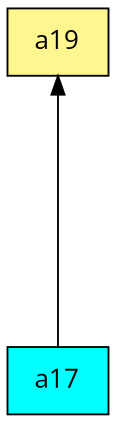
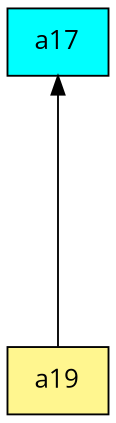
edge "a17" -> "a19": reversed
